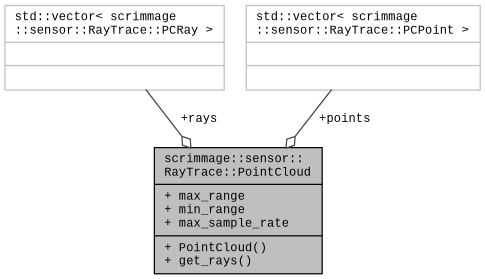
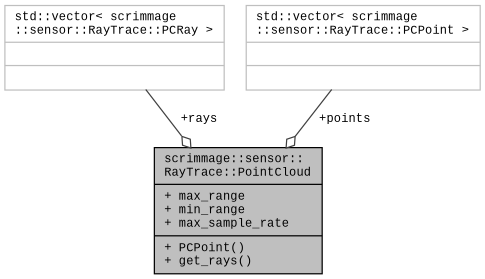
node "scrimmage::sensor::": text "+ PointCloud()" -> "+ PCPoint()"
